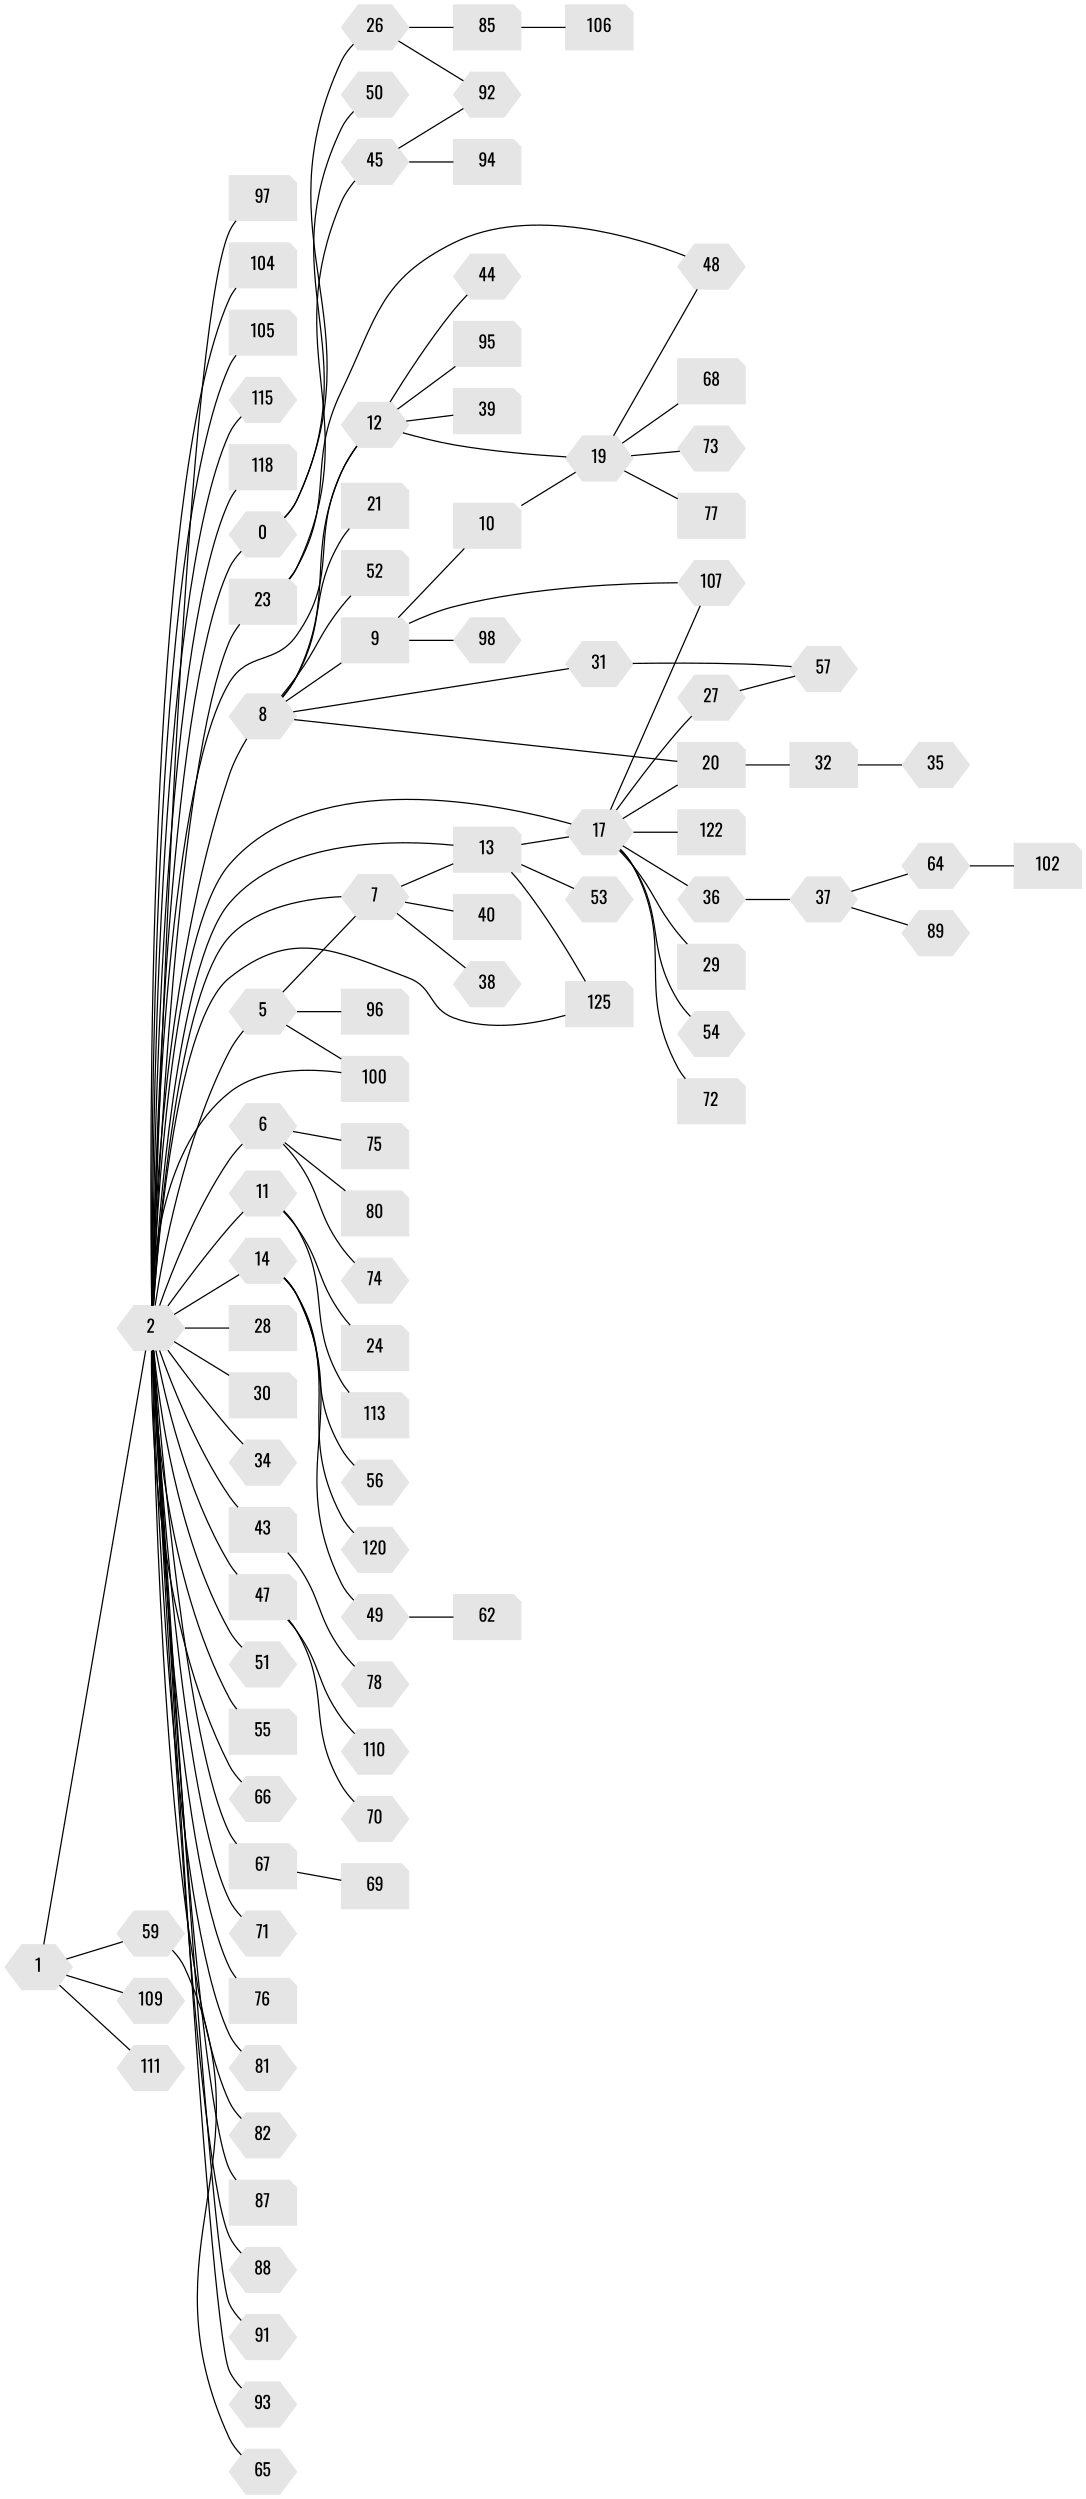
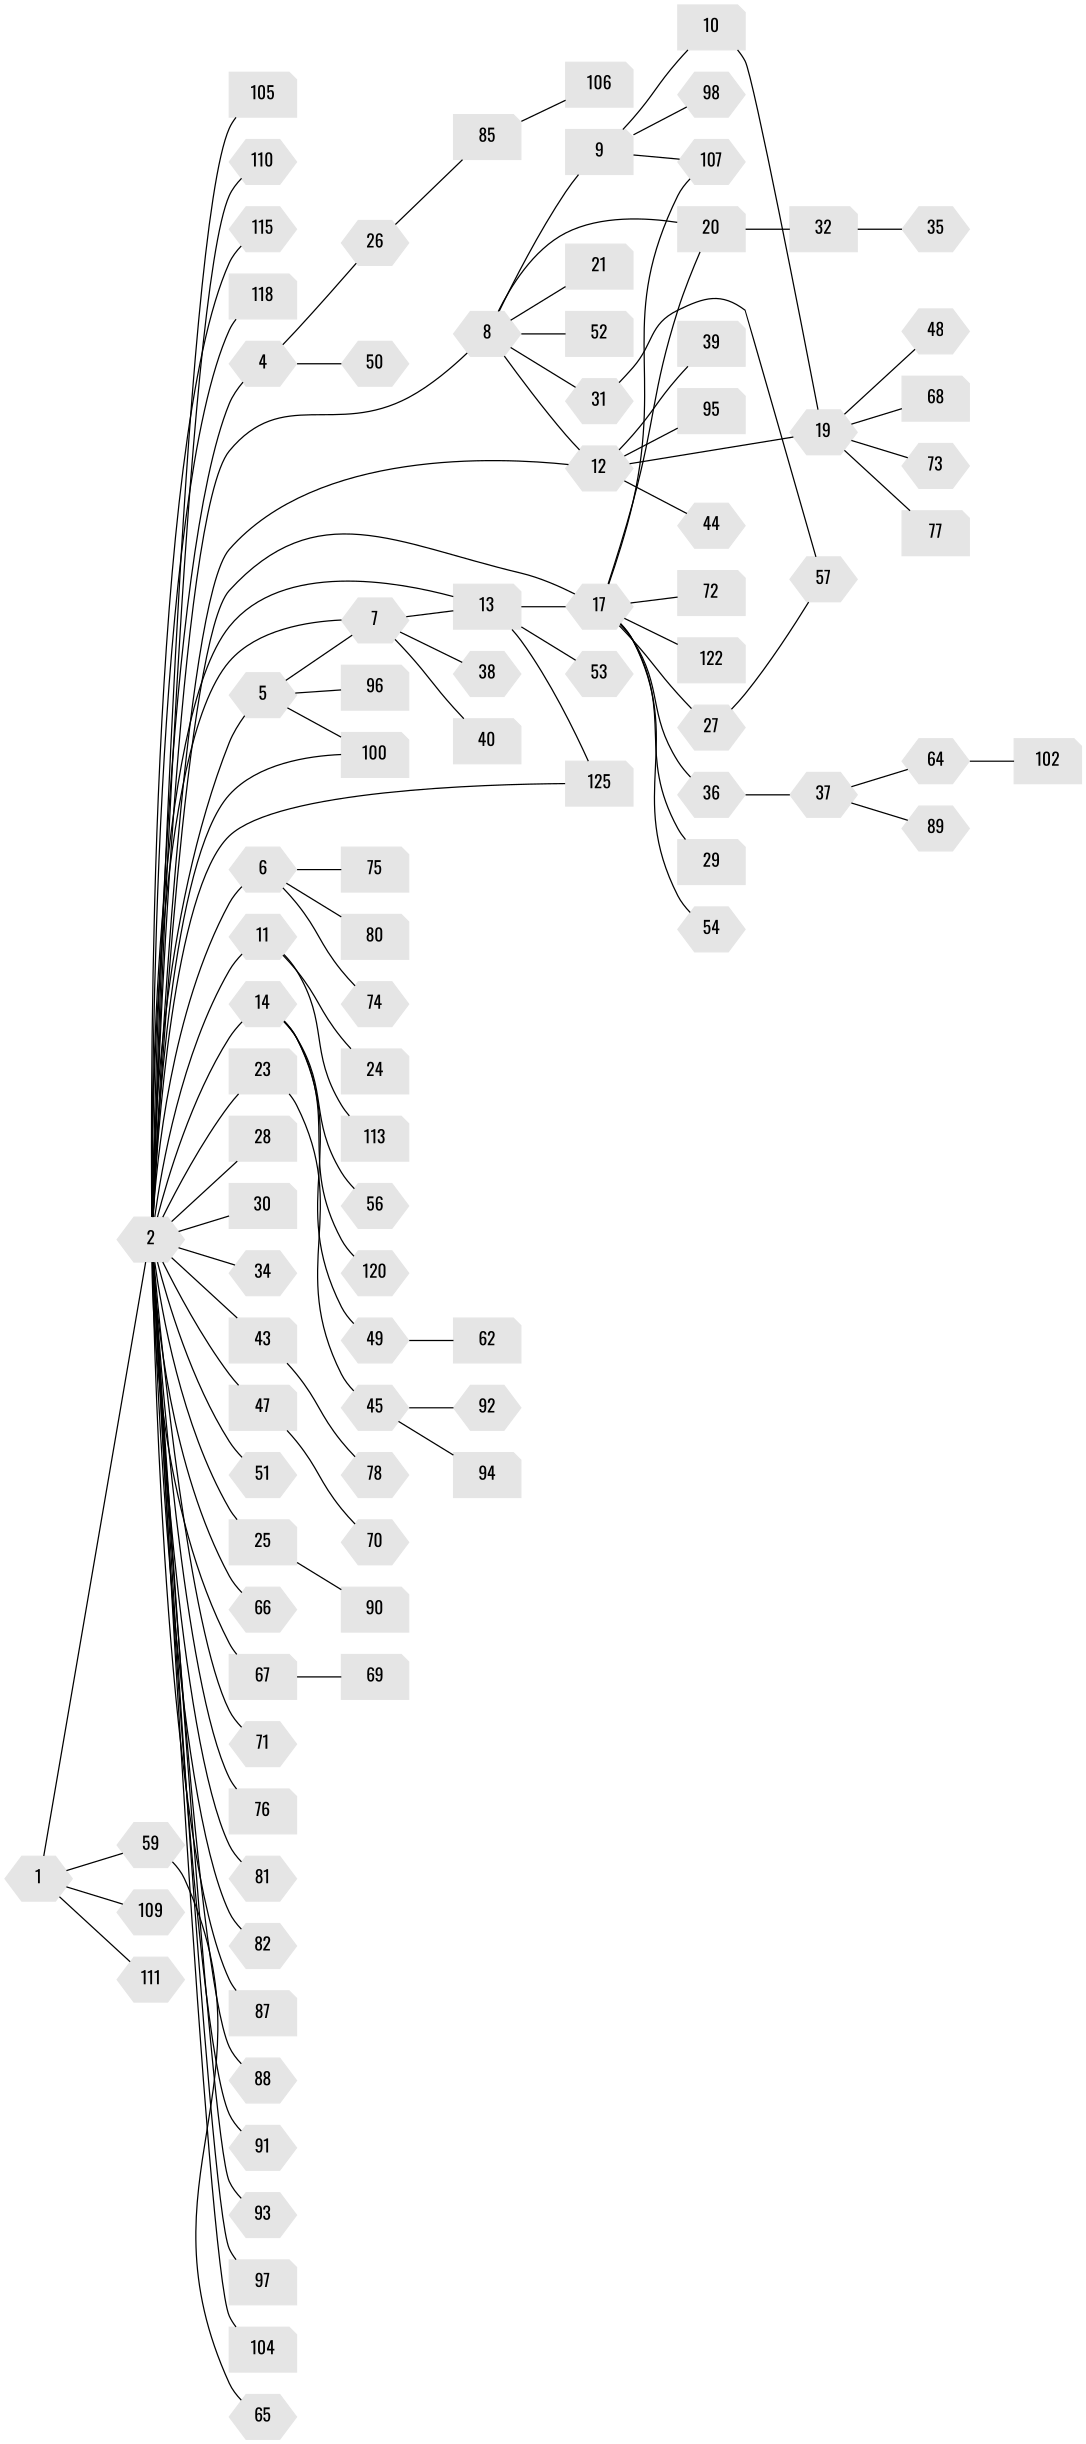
edge "26" -- "92": removed
edge "48" -- "23": removed
node "0": label "0" -> "4"
node "90": added
edge "47" -- "110": now "2" -- "110"
node "55": label "55" -> "25"
